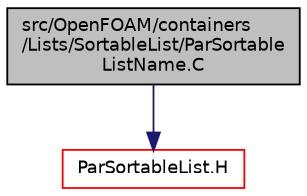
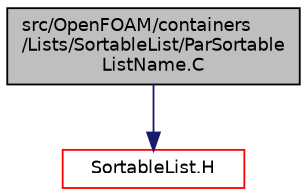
node "ParSortableList.H": label "ParSortableList.H" -> "SortableList.H"
